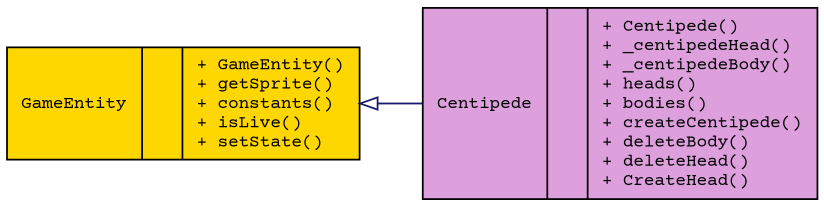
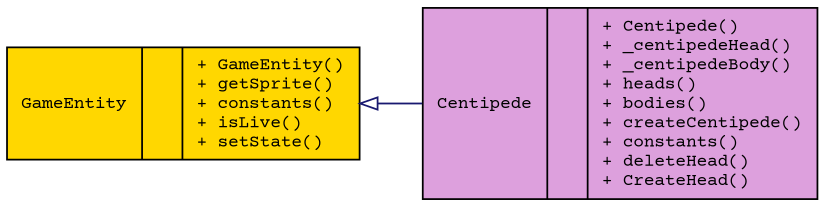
node "Centipede": text "+ deleteBody()" -> "+ constants()"
